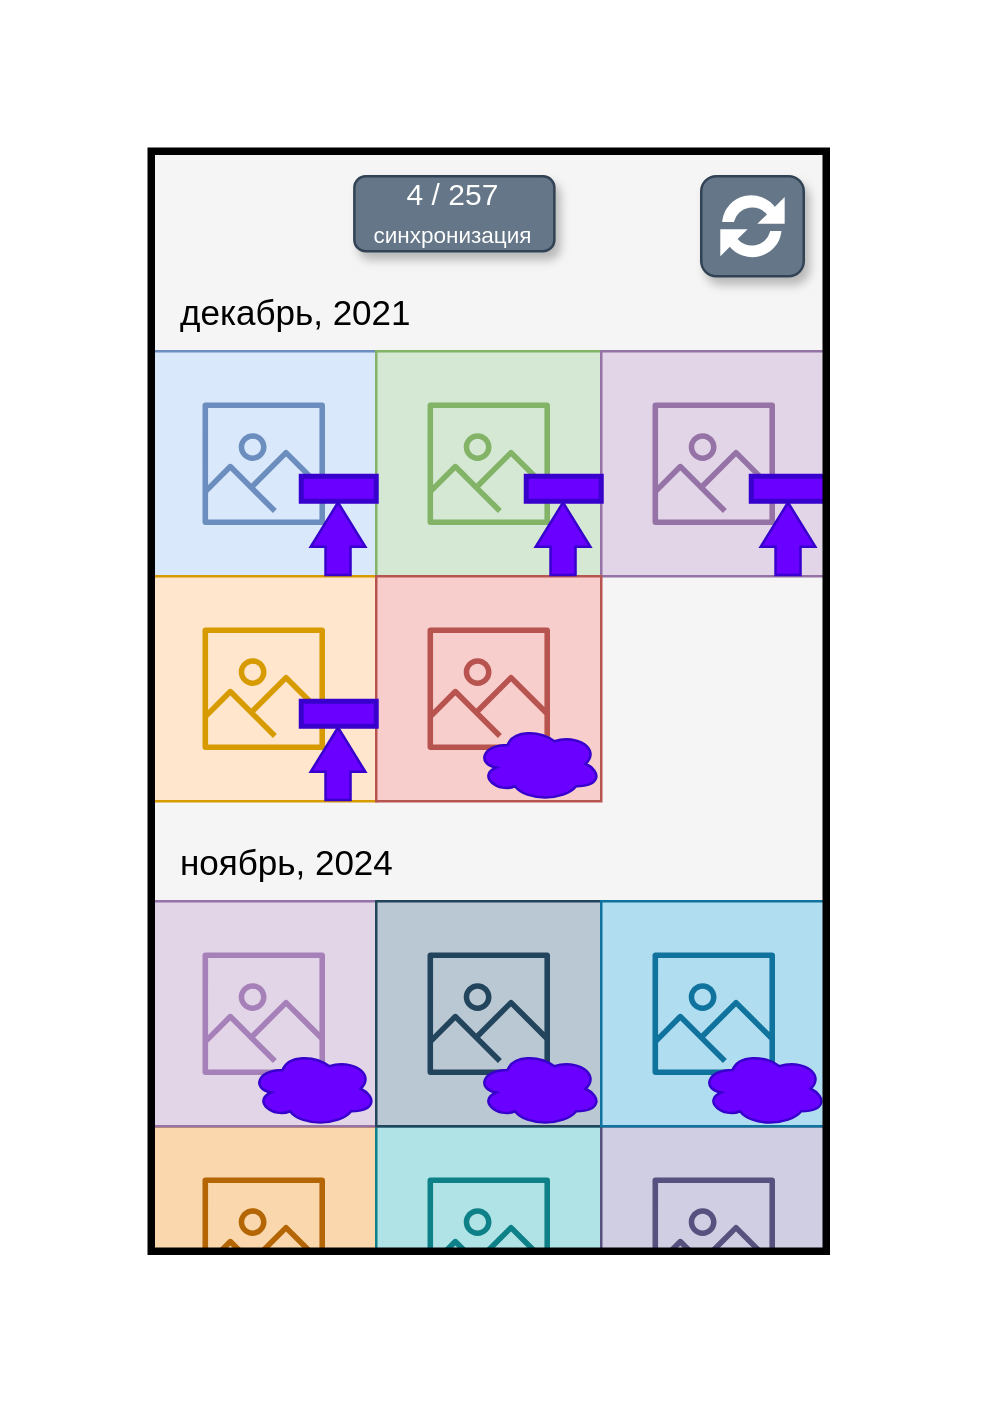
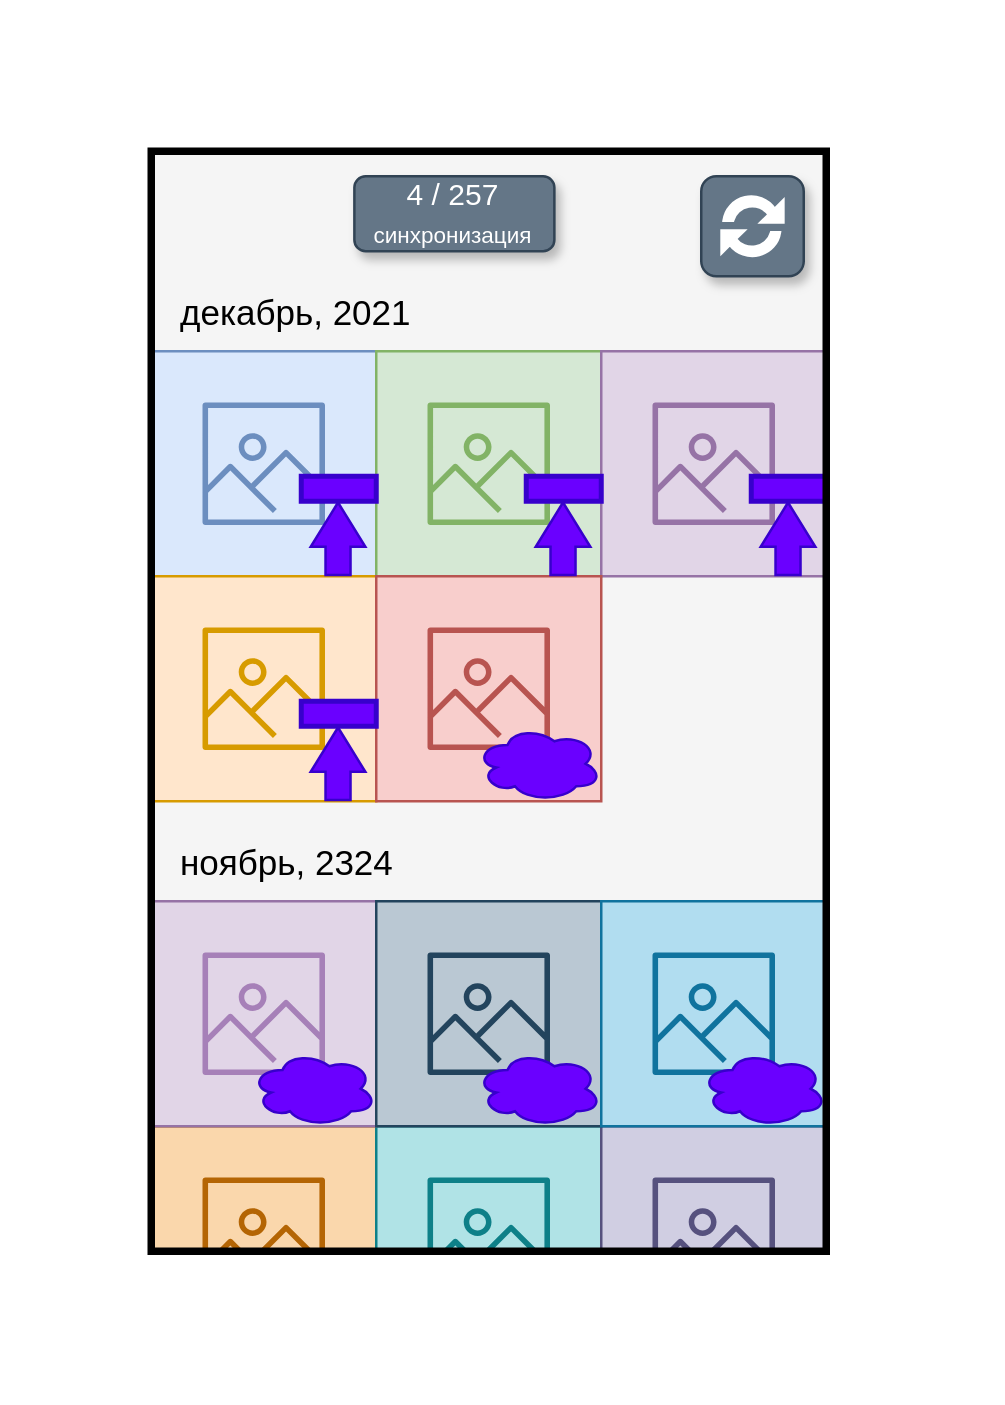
node "ноябрь, 2024": label "ноябрь, 2024" -> "ноябрь, 2324"
